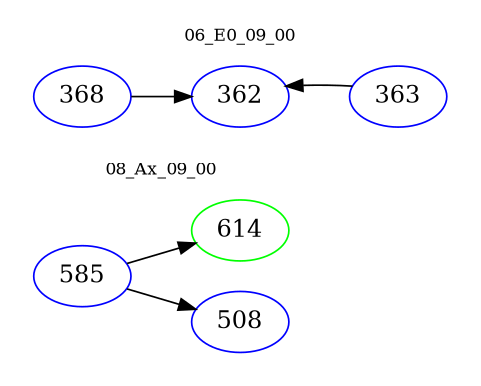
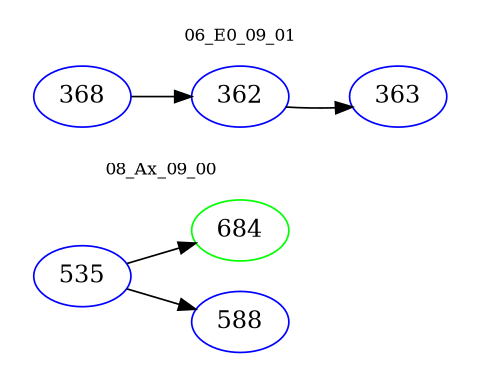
cluster "06_E0_09_00": label "06_E0_09_00" -> "06_E0_09_01"
edge "363" -> "362": reversed
node "614": label "614" -> "684"
node "585": label "585" -> "535"
node "508": label "508" -> "588"
